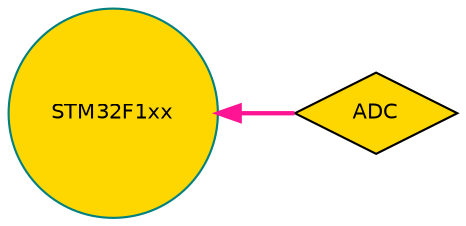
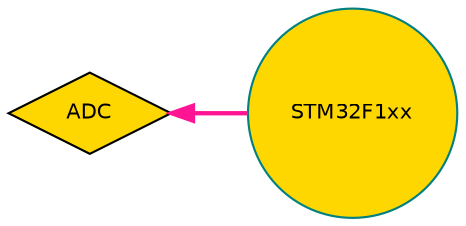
edge "ADC" -> "STM32F1xx": reversed
